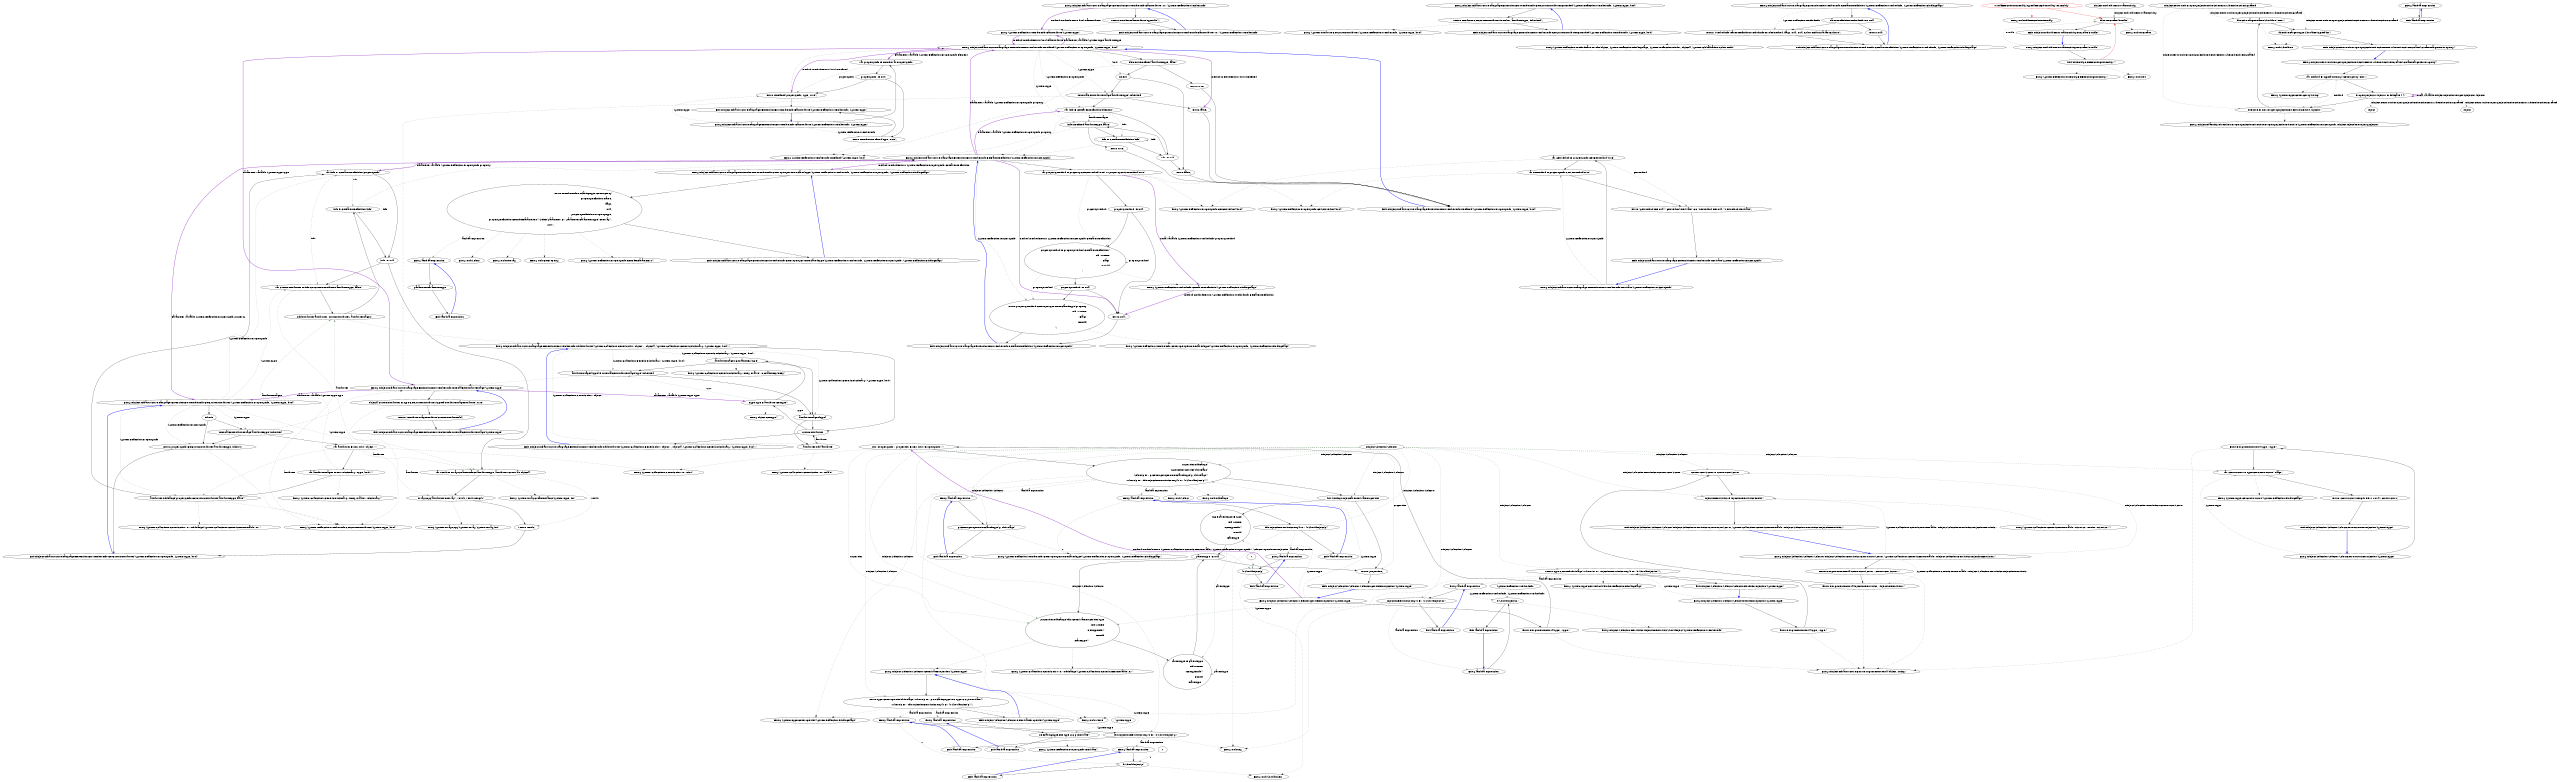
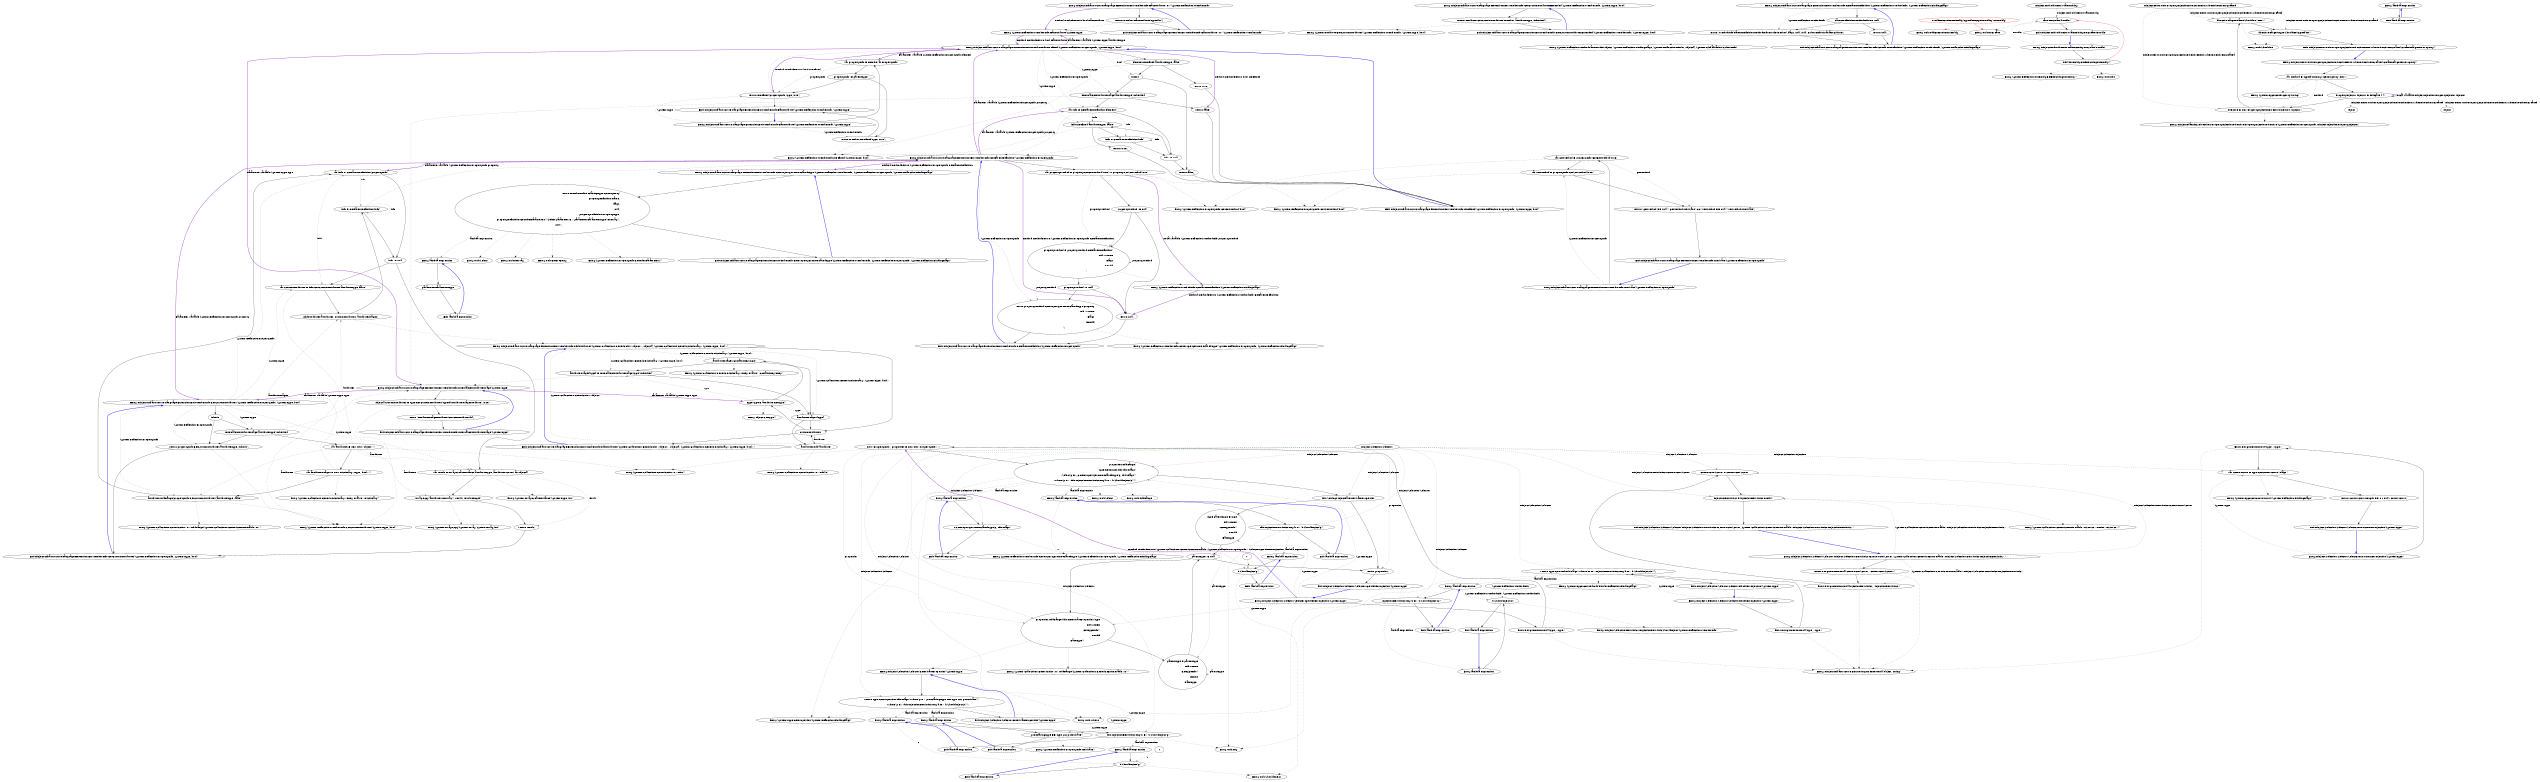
edge "0: AddExecutionAssembly(typeof(ExceptionUtility).Assembly)" -> "base.OnCreate(bundle)": now "0: AddExecutionAssembly(typeof(ExceptionUtility).Assembly)" -> "Entry Unk.OnCreate"
node "propertyInfo != null": label "propertyInfo != null" -> "propertyInfo != parentType"
edge "var info = GetParentDefinition(element)" -> "info.IsDefined(attributeType, false)": label "attributeUsages" -> "info"
edge "Ninject.Selection.Selector" -> "var constructors = type.GetConstructors( Flags )": label "Ninject.Selection.Selector" -> "Ninject.Selection.Injection"
